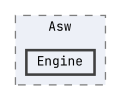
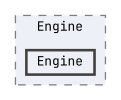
cluster "Asw": label "Asw" -> "Engine"
